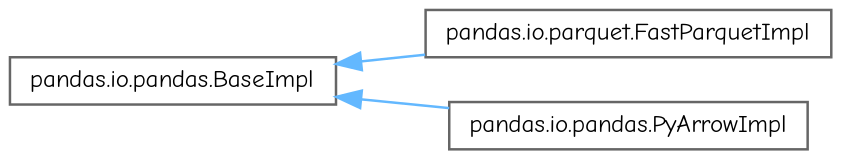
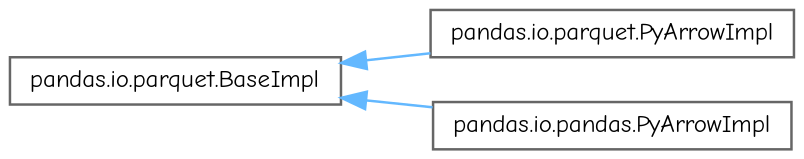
node "pandas.io.parquet.FastParquetImpl": label "pandas.io.parquet.FastParquetImpl" -> "pandas.io.parquet.PyArrowImpl"
node "pandas.io.pandas.BaseImpl": label "pandas.io.pandas.BaseImpl" -> "pandas.io.parquet.BaseImpl"
